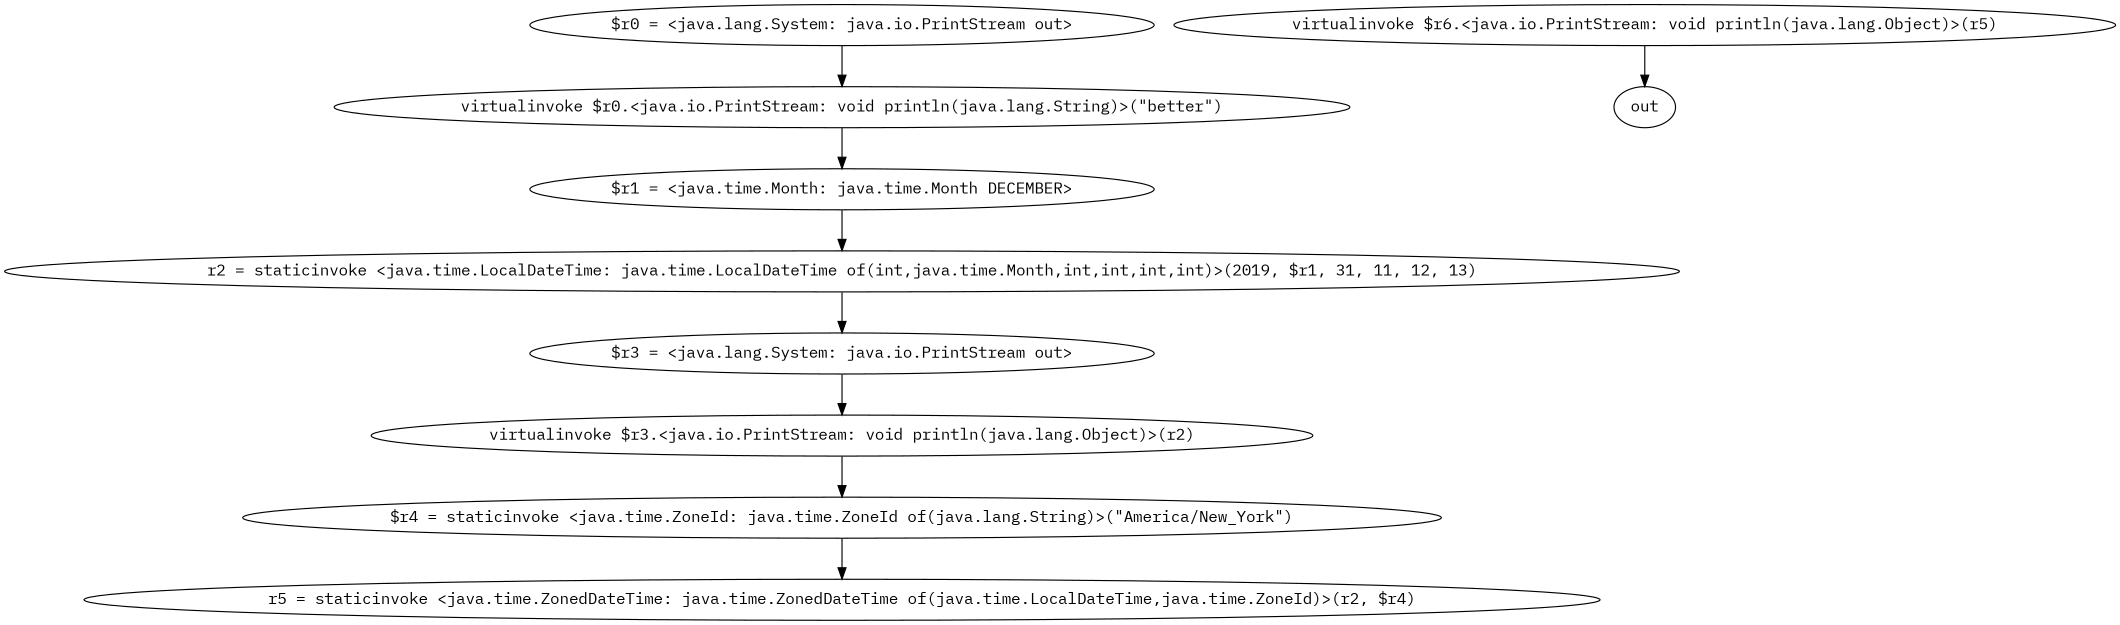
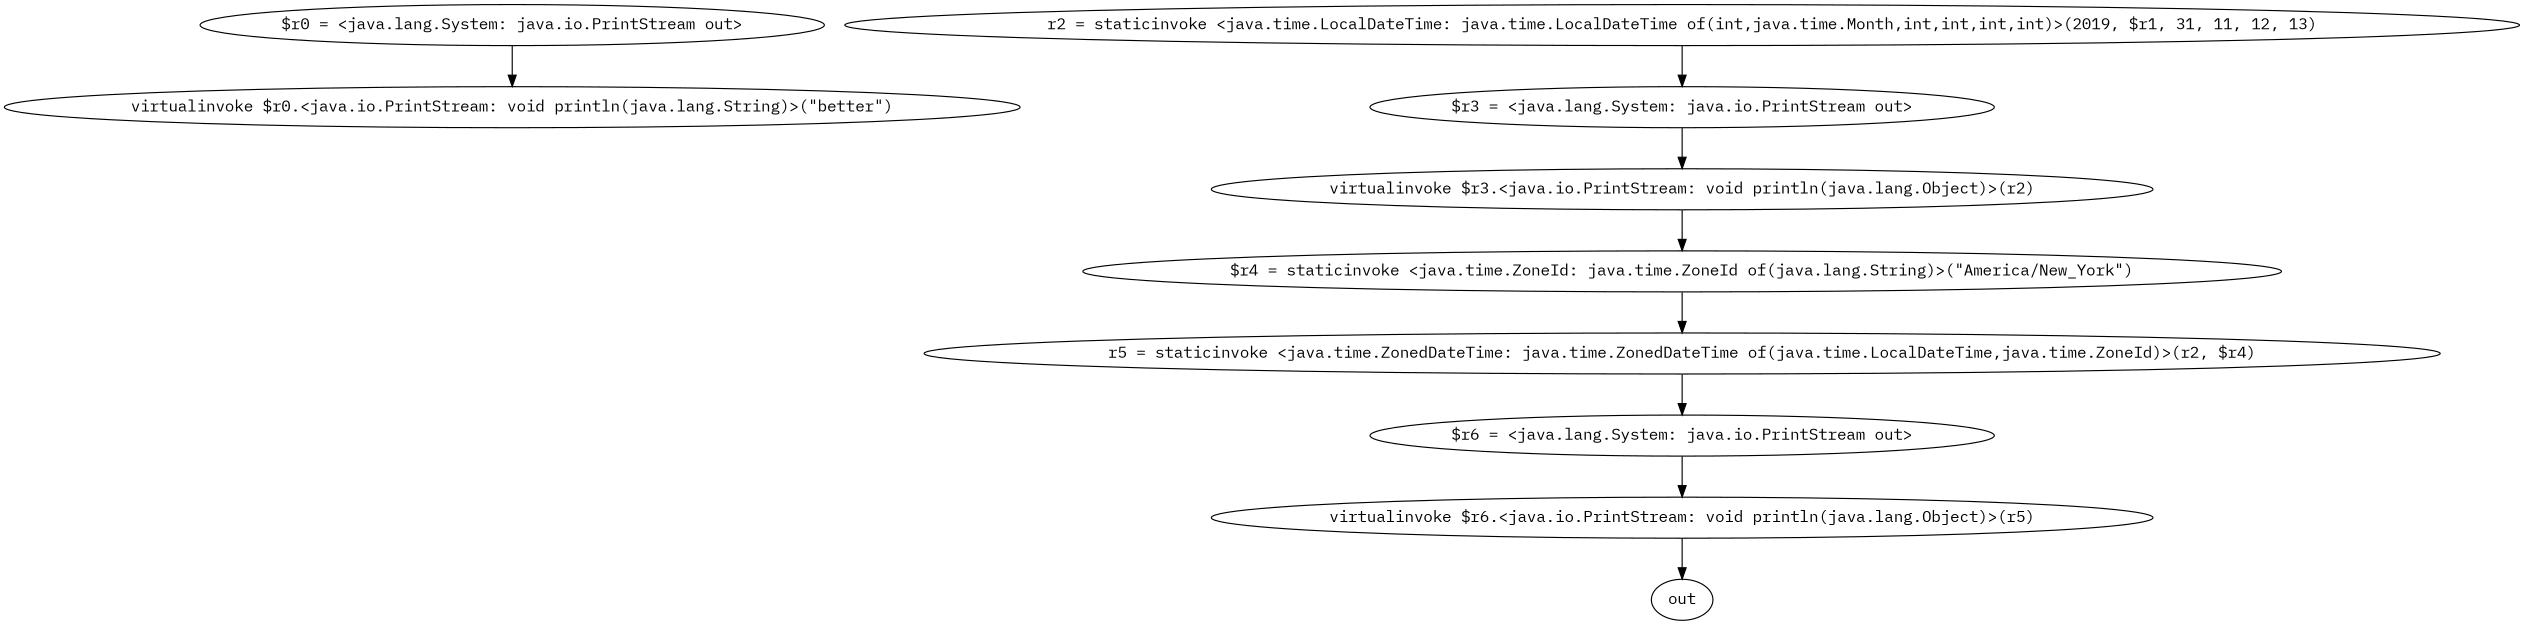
node "$r1 = <java.time.Month: java.time.Month DECEMBER>": removed
node "$r6 = <java.lang.System: java.io.PrintStream out>": added
